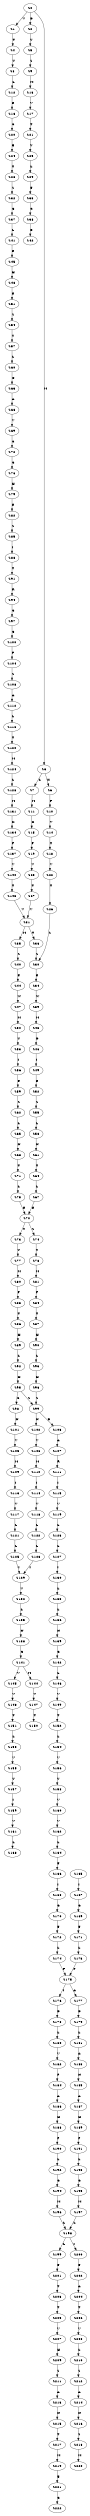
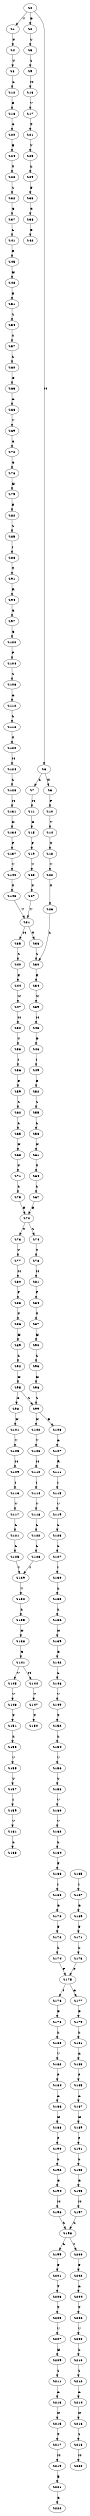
edge "S183" -> "S185": label "N" -> "P"
